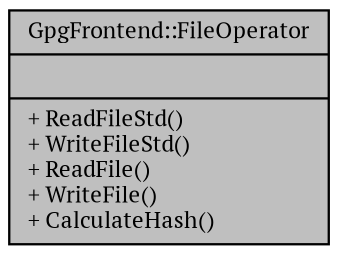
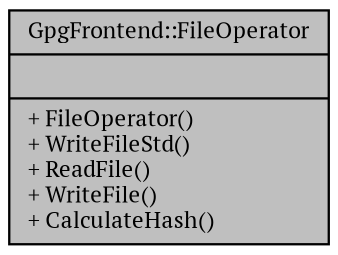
node "GpgFrontend::FileOperator": text "+ ReadFileStd()" -> "+ FileOperator()"
